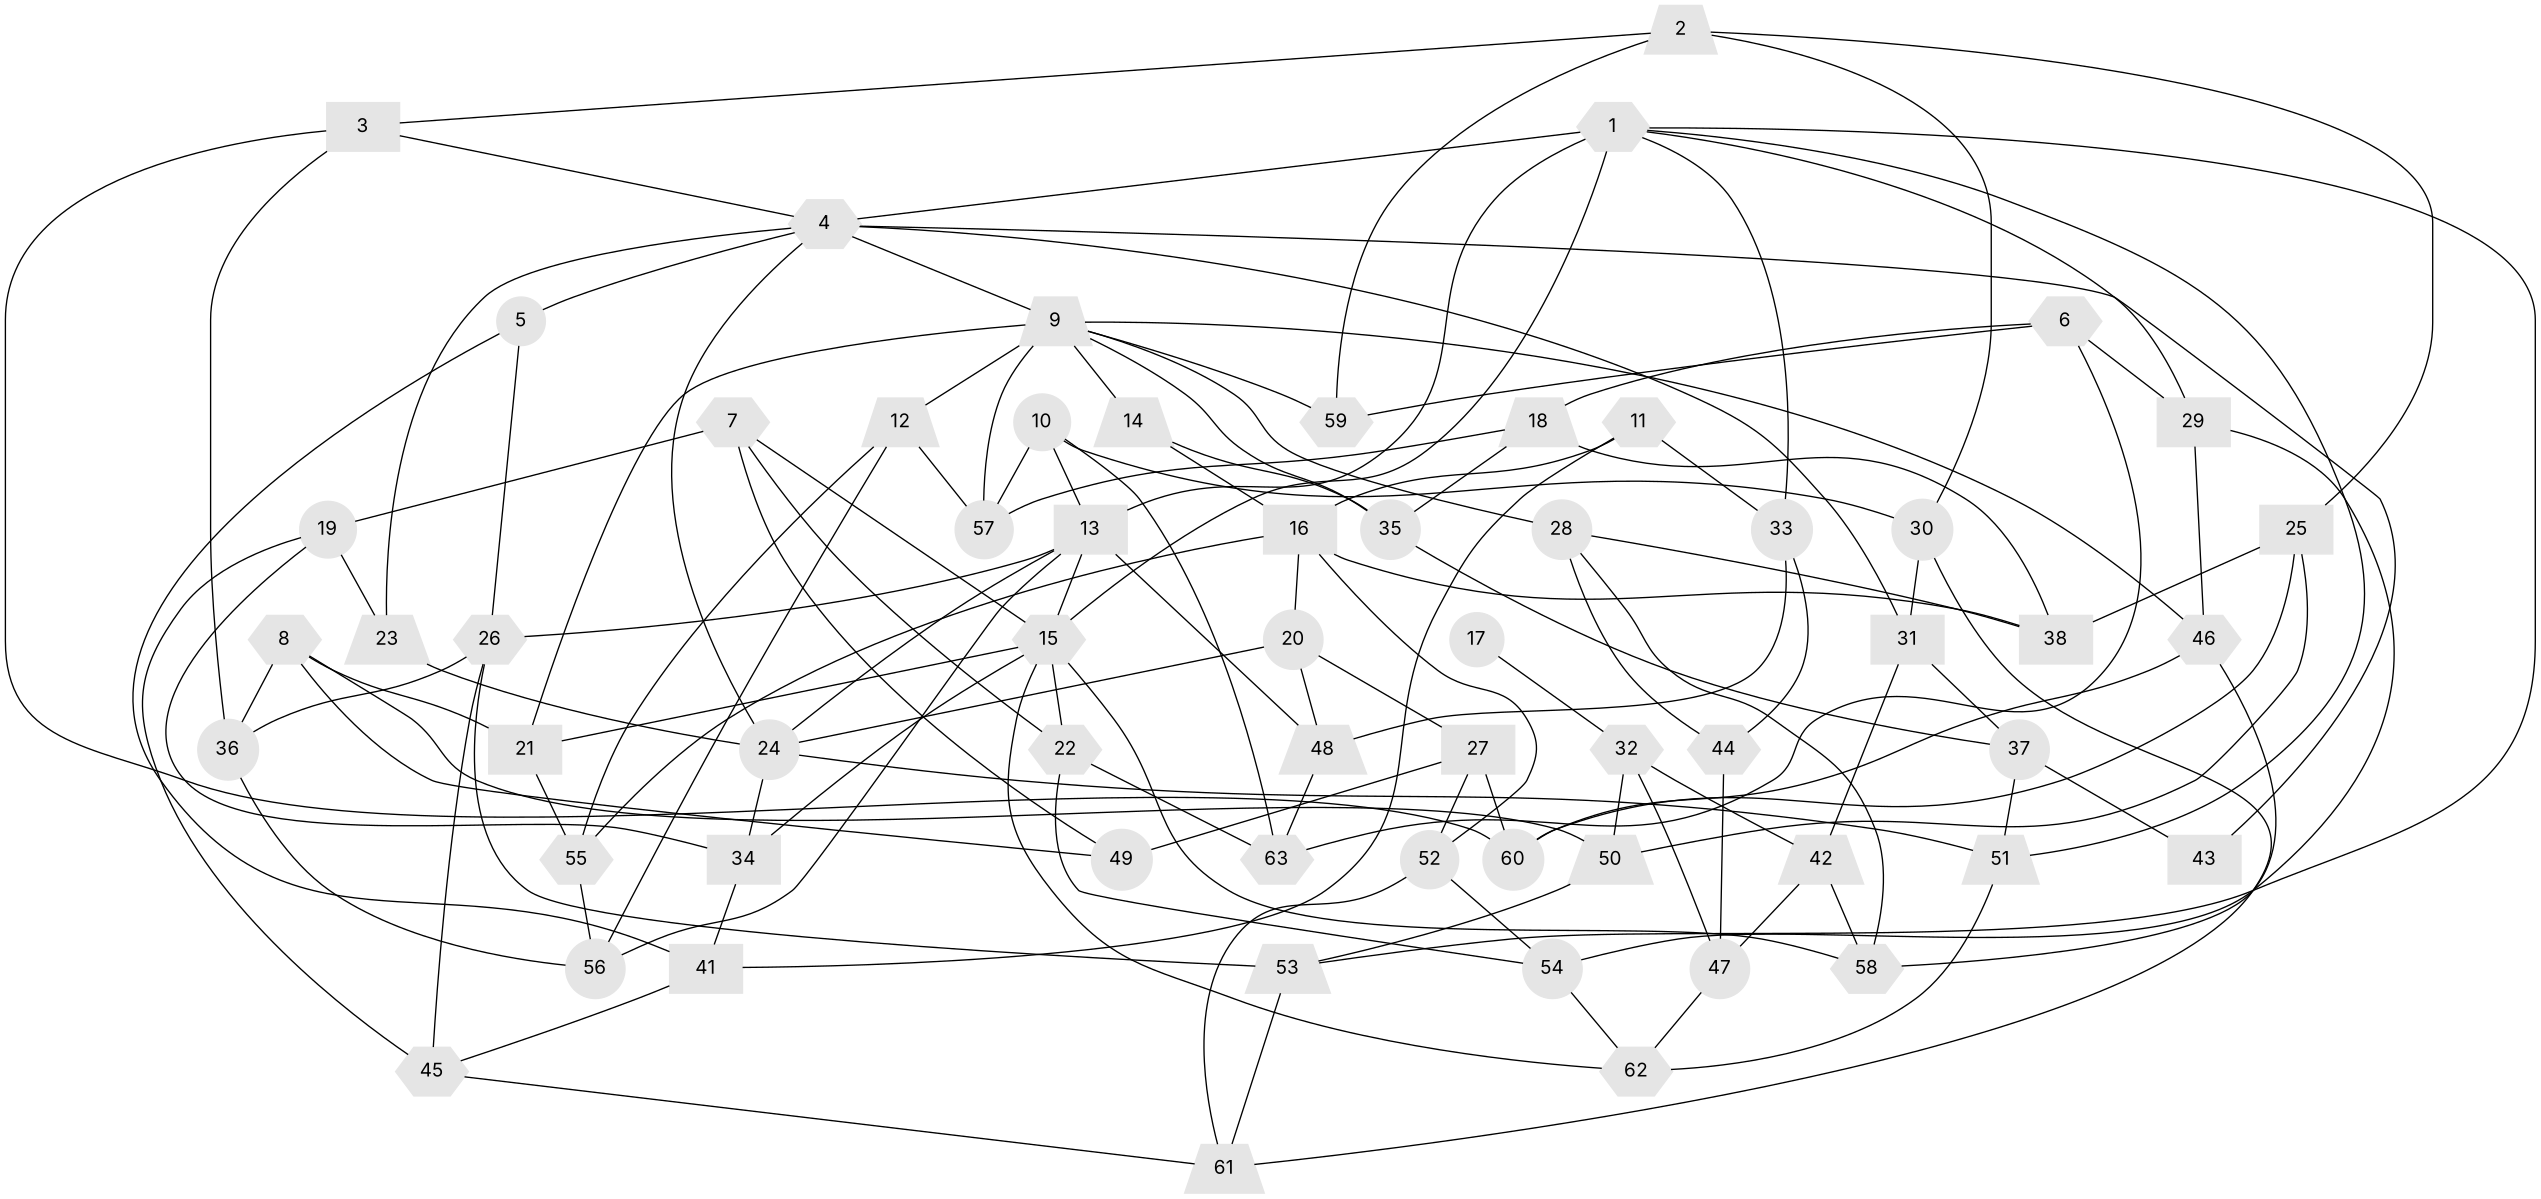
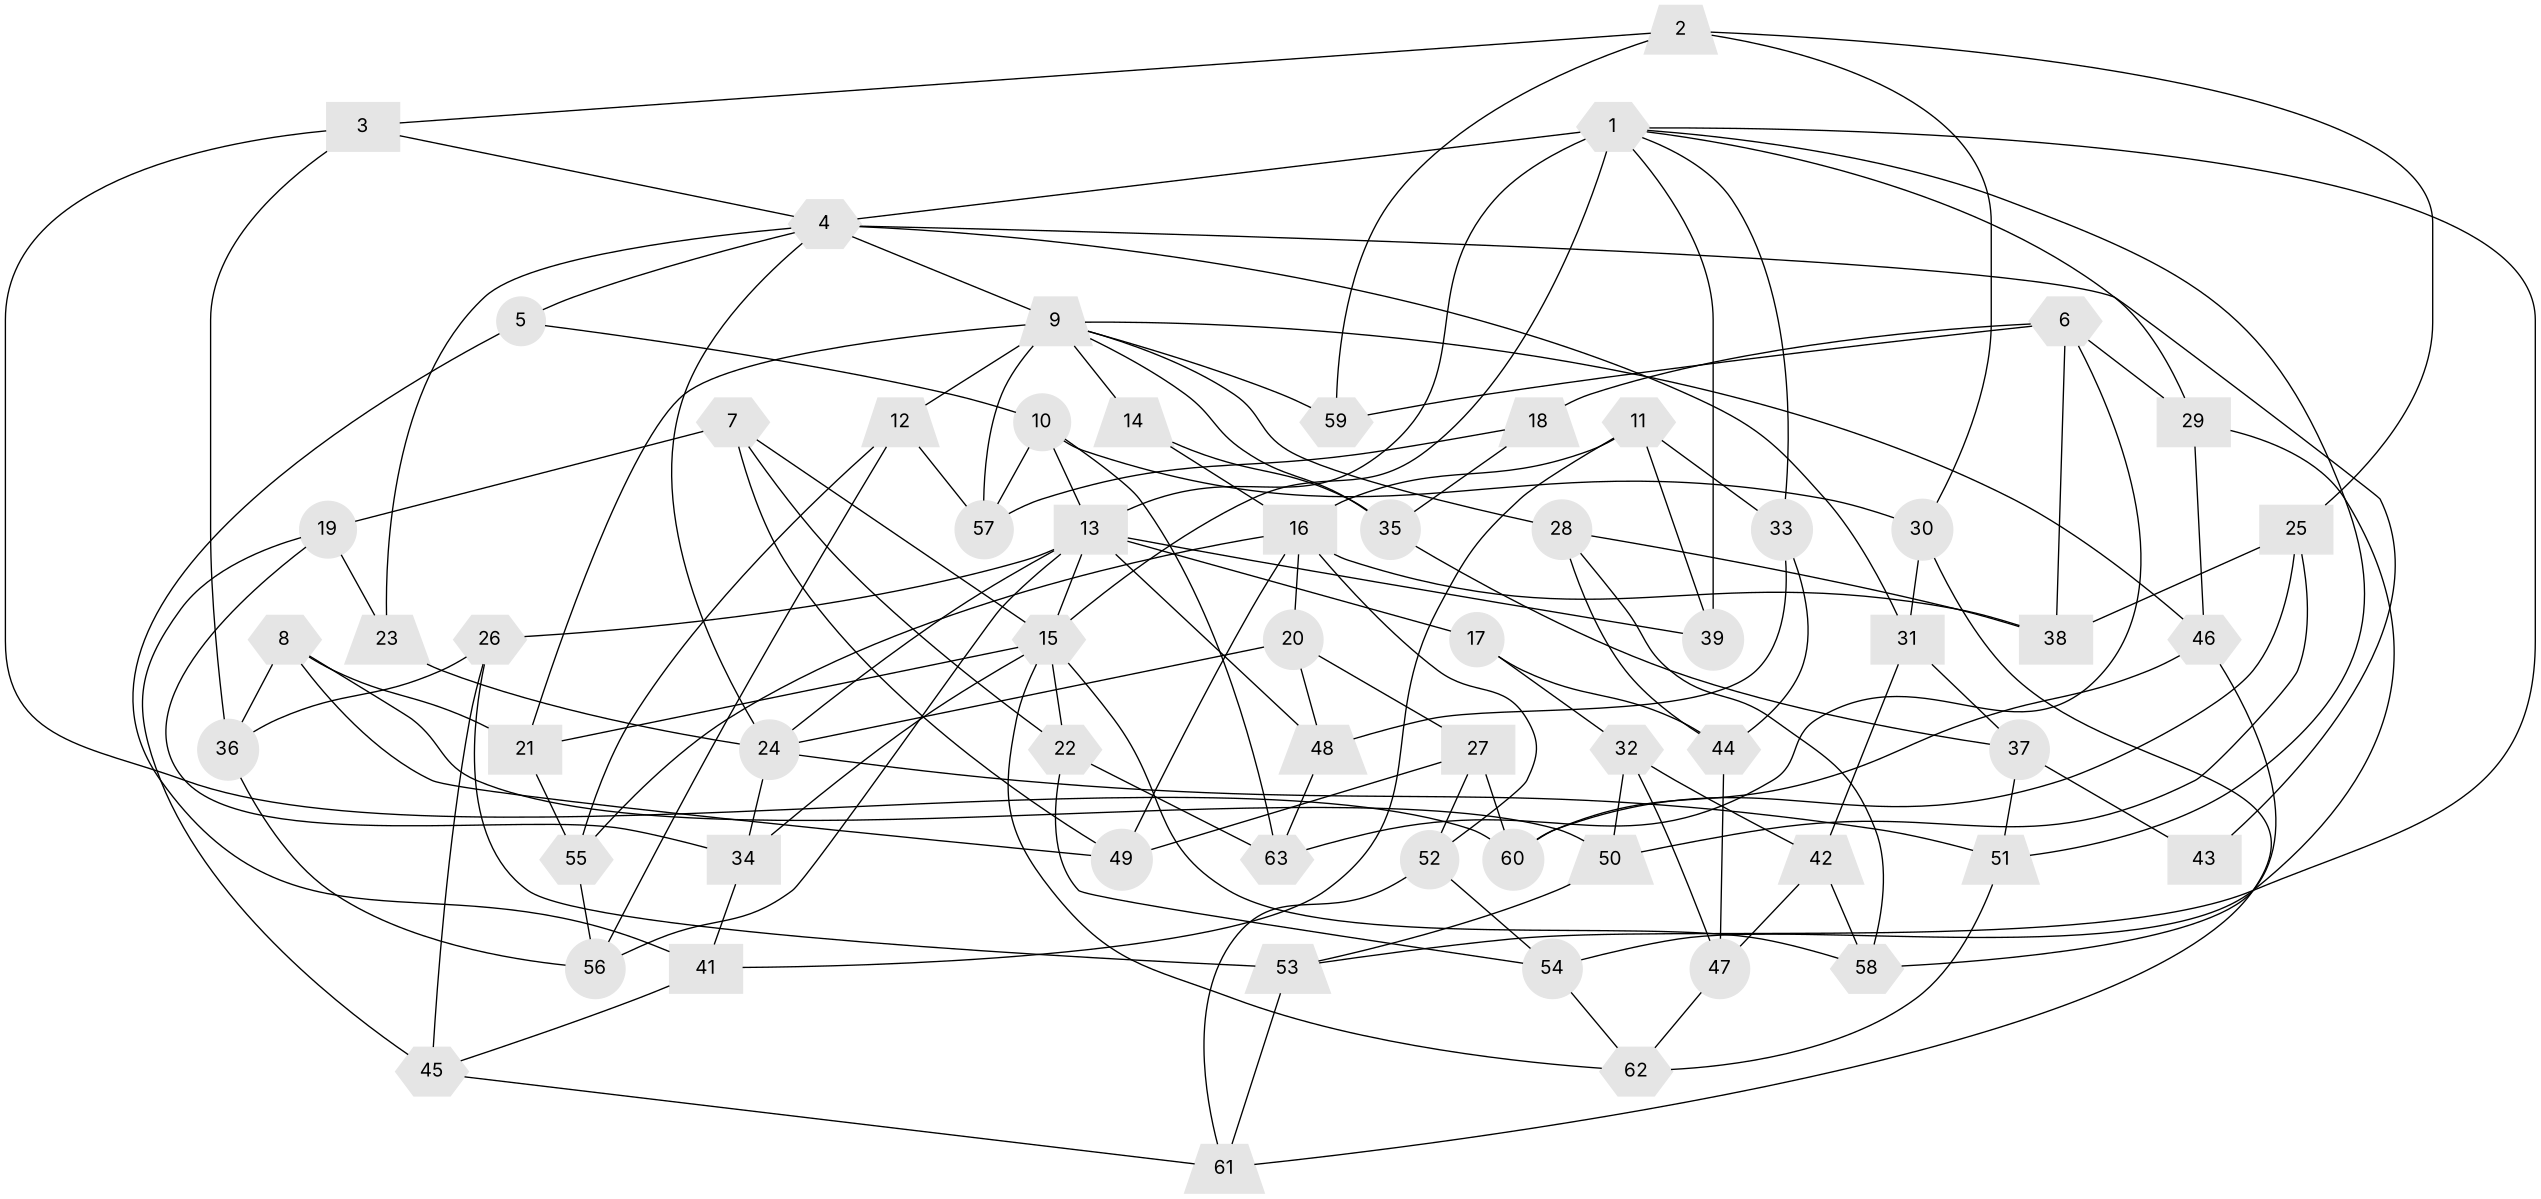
edge "18" -- "38": now "6" -- "38"
edge "5" -- "26": now "5" -- "10"
edge "13" -- "17": added
node "39": added
edge "16" -- "49": added
edge "17" -- "44": added
